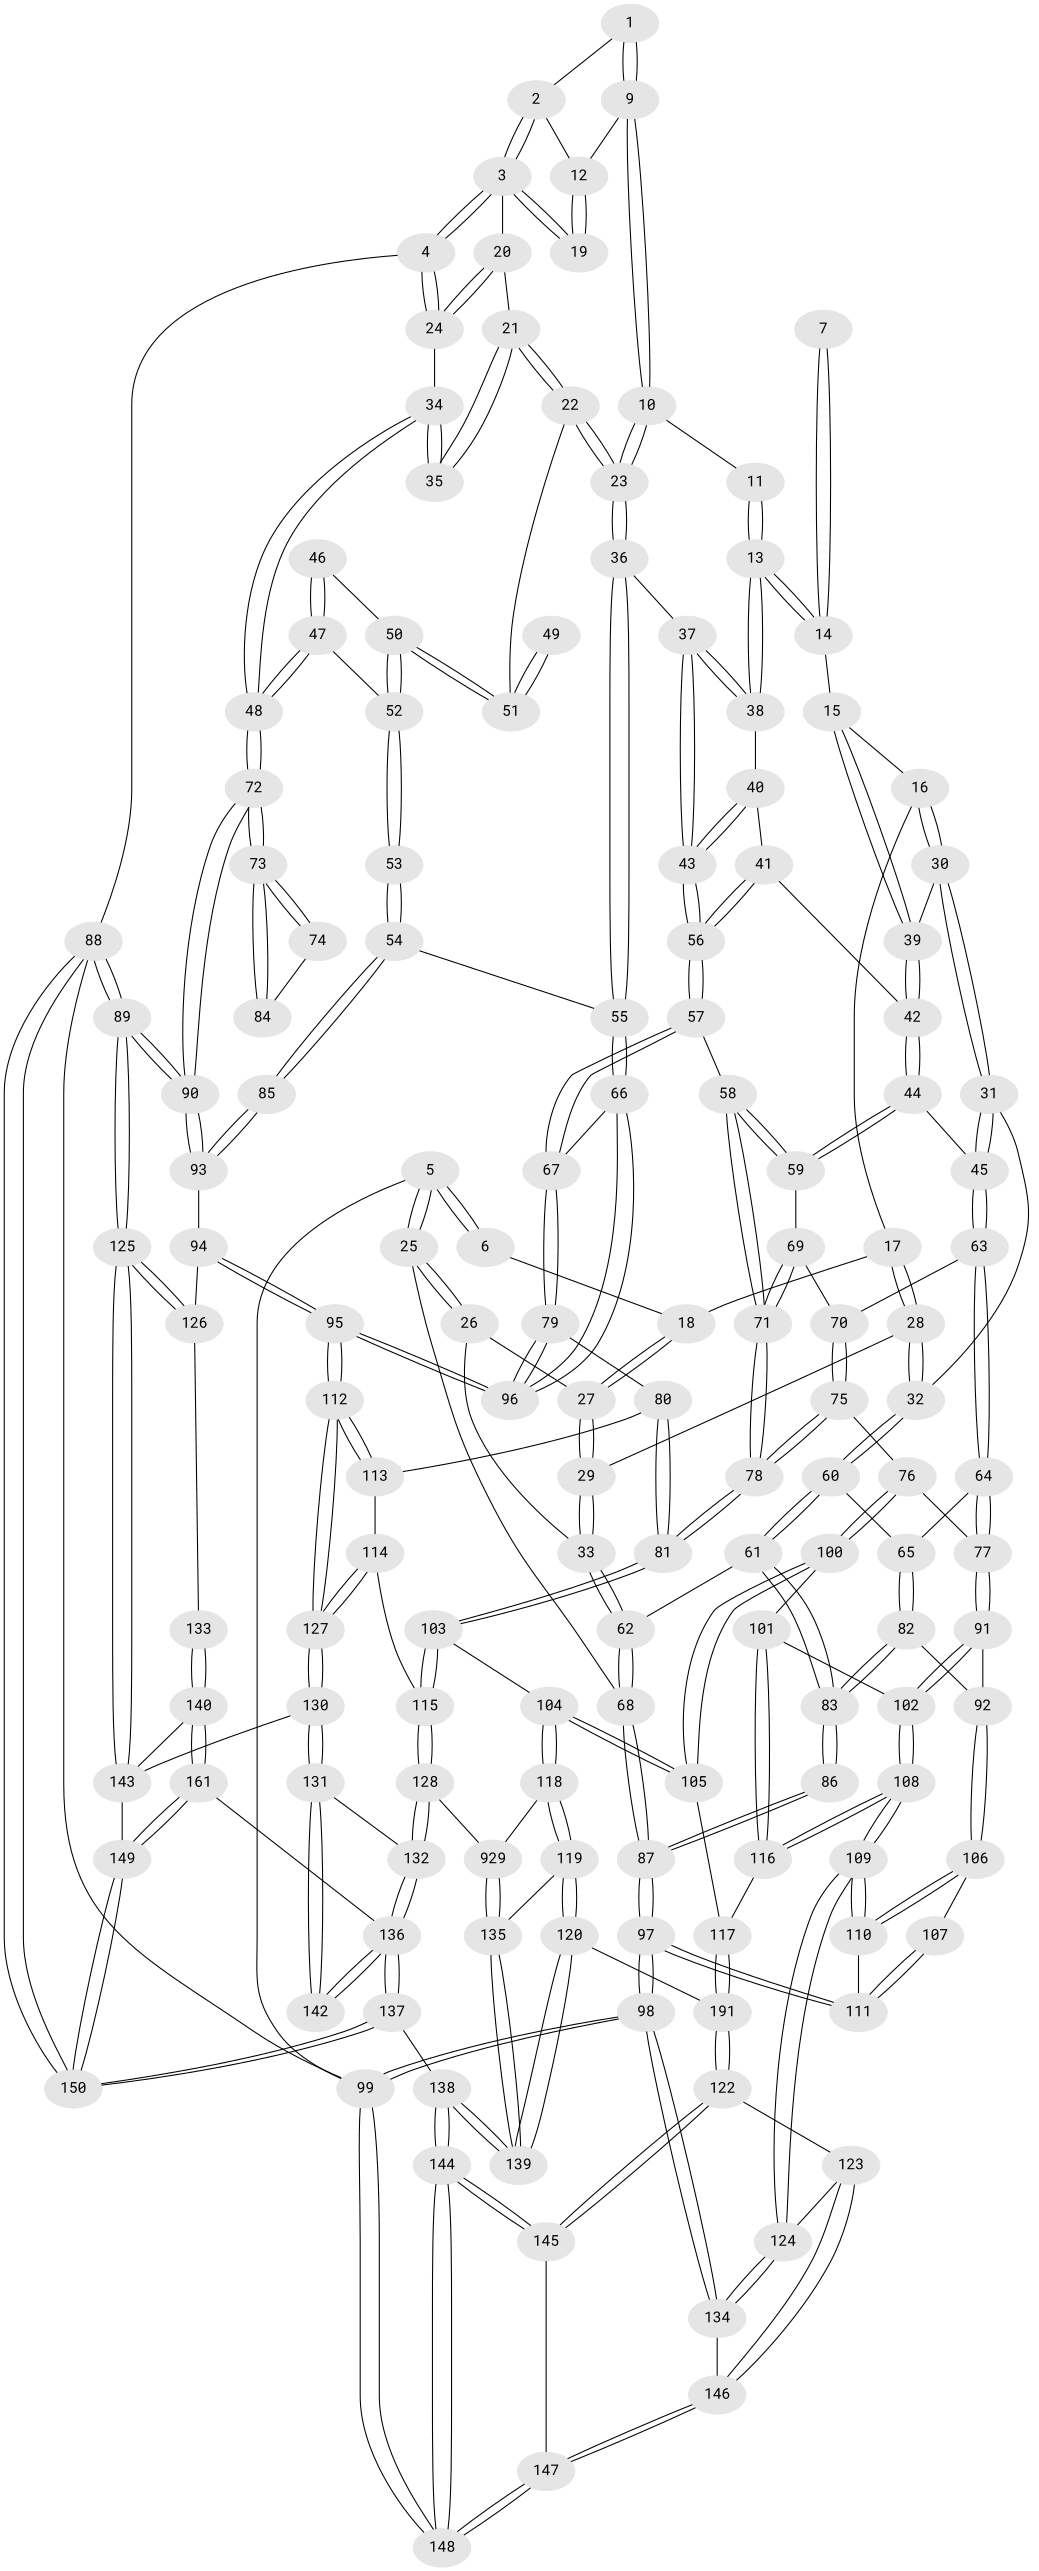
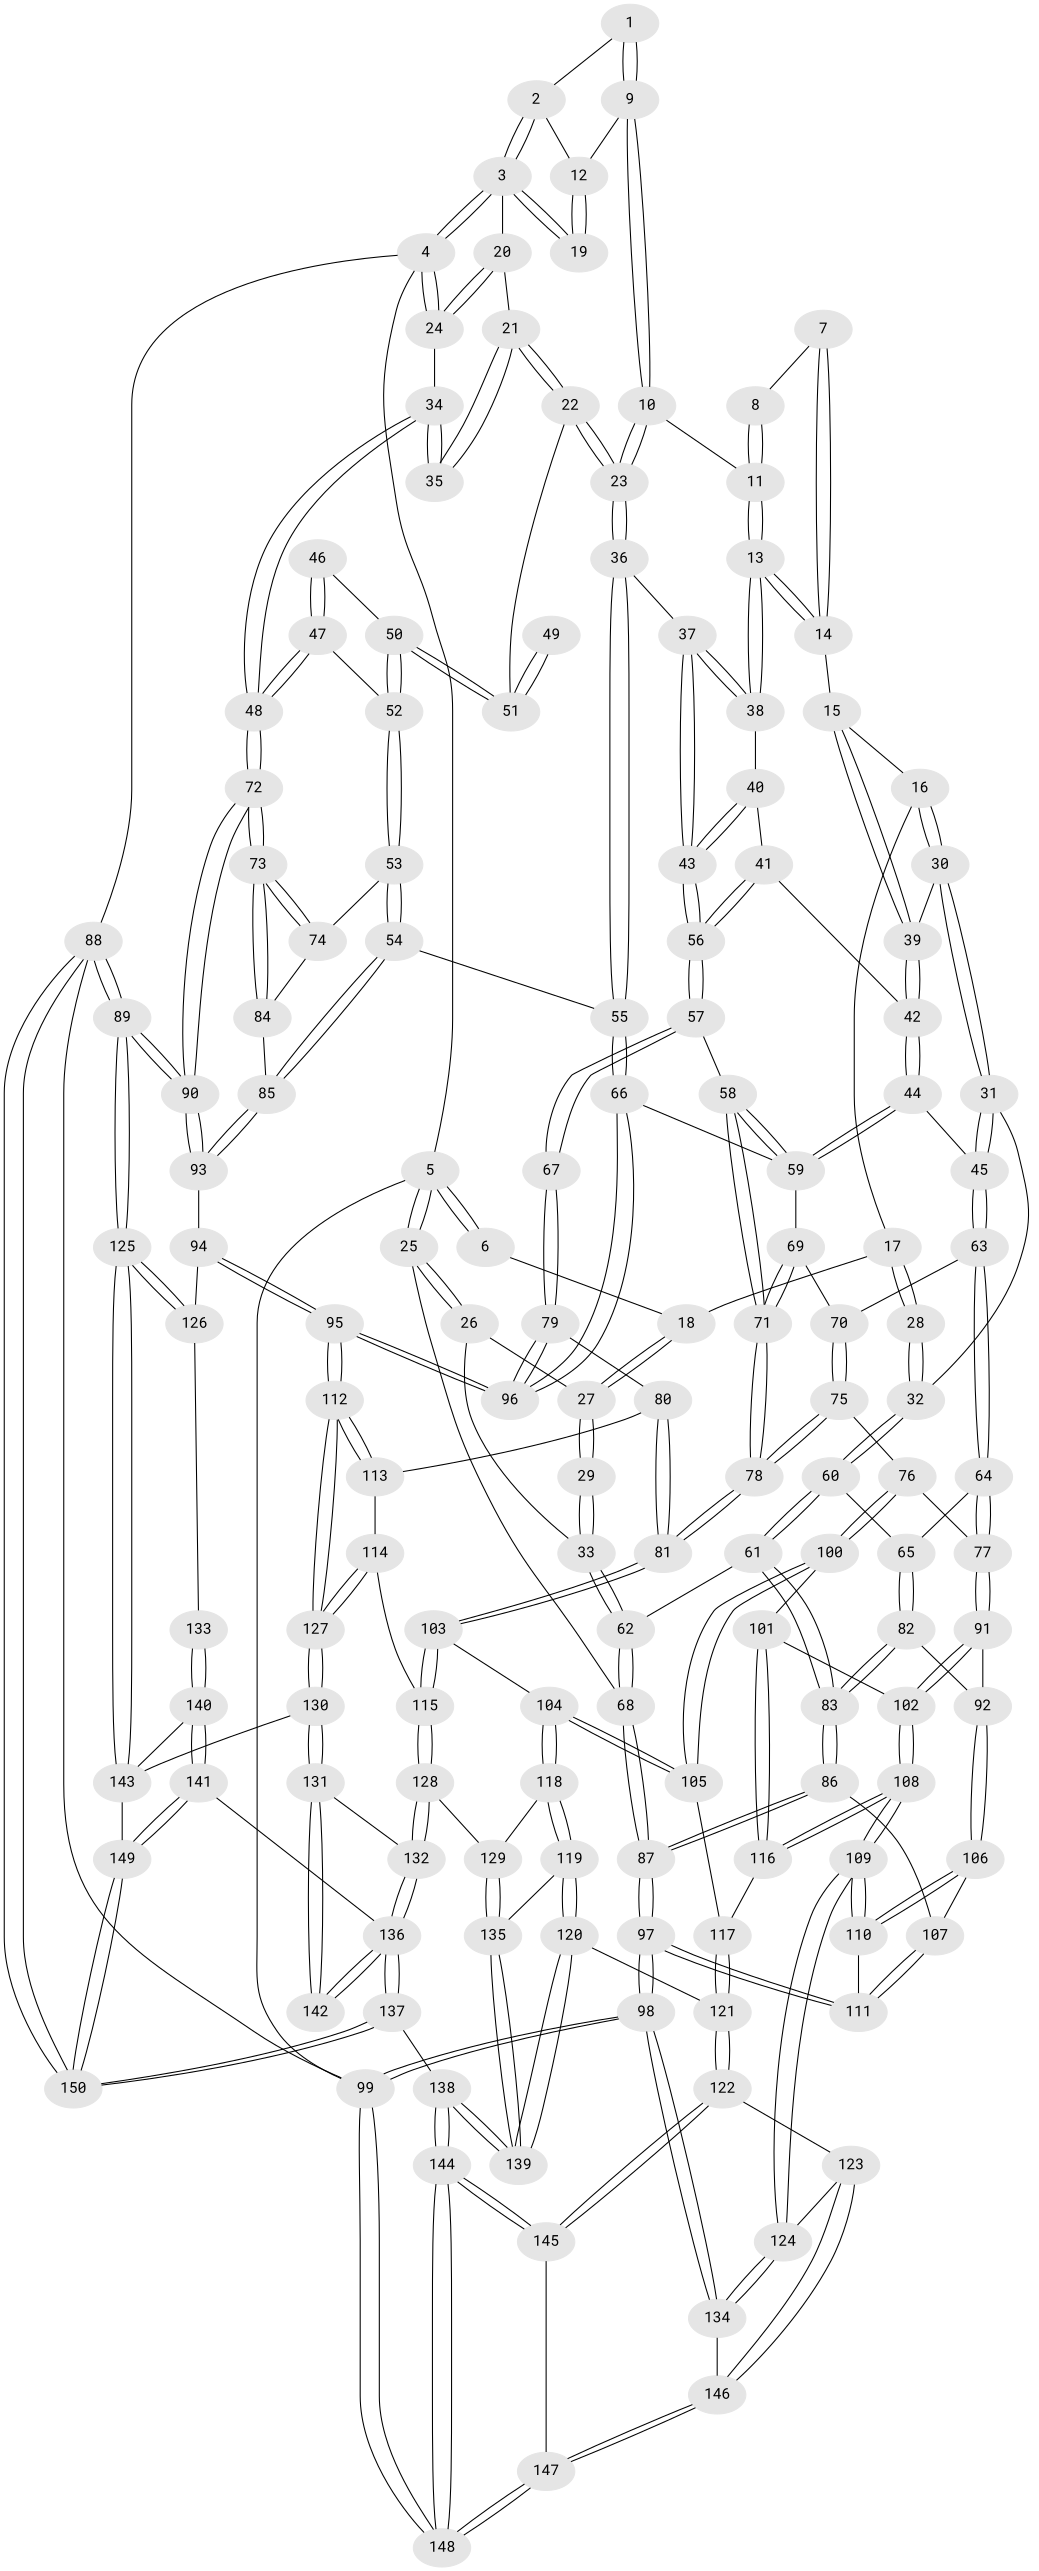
node "8": added
edge "4" -- "5": added
edge "53" -- "74": added
edge "84" -- "85": added
edge "66" -- "67": now "66" -- "59"
edge "28" -- "29": removed
node "161": label "161" -> "141"
edge "86" -- "107": added
node "929": label "929" -> "129"
node "191": label "191" -> "121"
